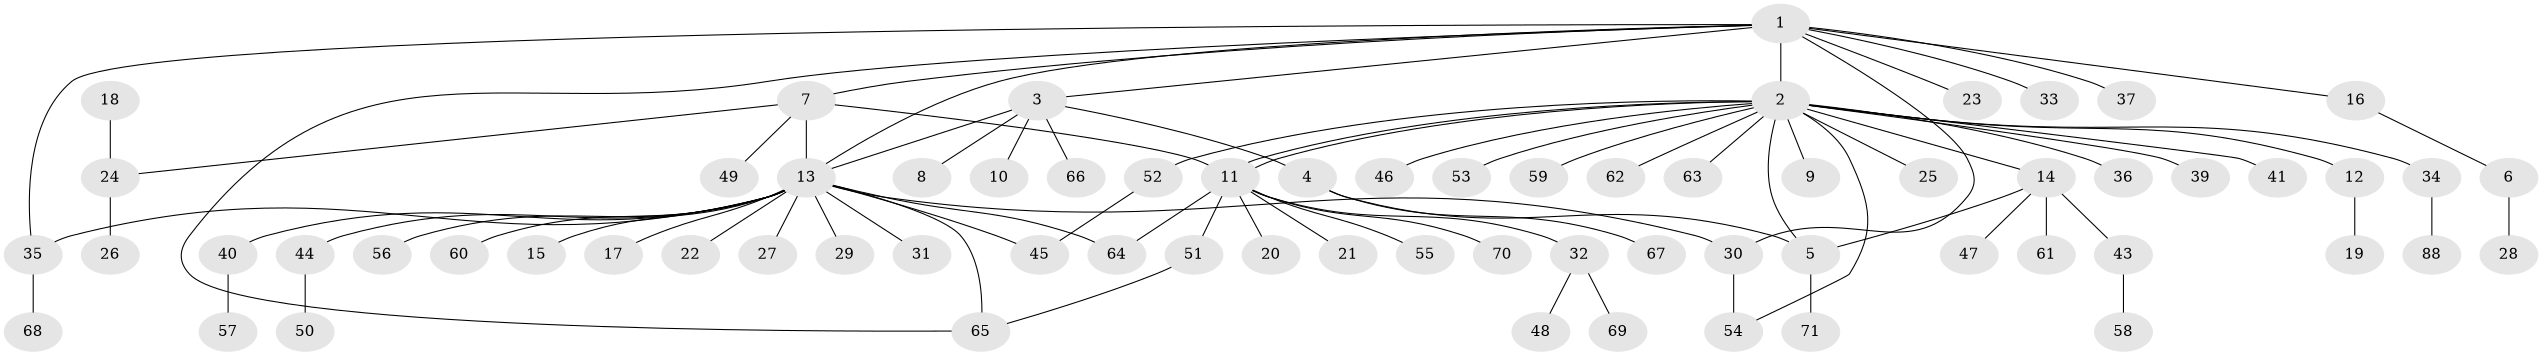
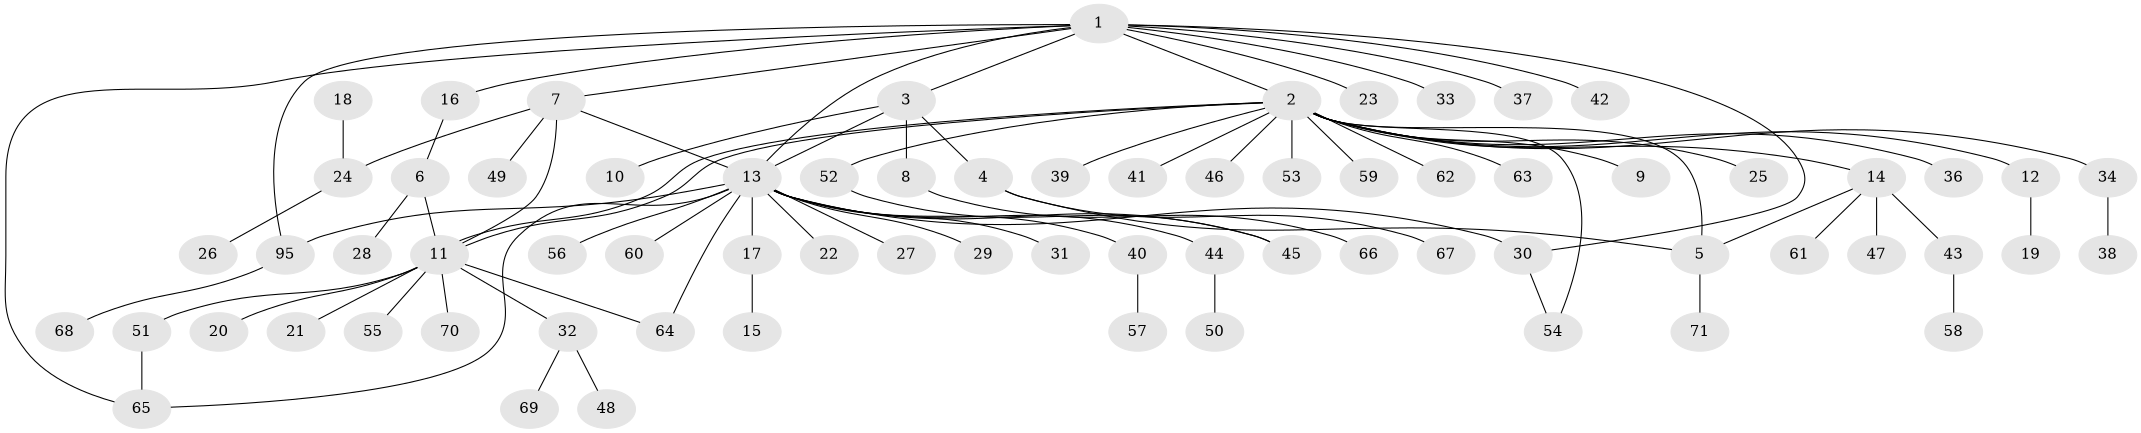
node "42": added
edge "3" -- "66": now "8" -- "66"
edge "13" -- "15": now "17" -- "15"
edge "6" -- "11": added
node "35": label "35" -> "95"
node "88": label "88" -> "38"
